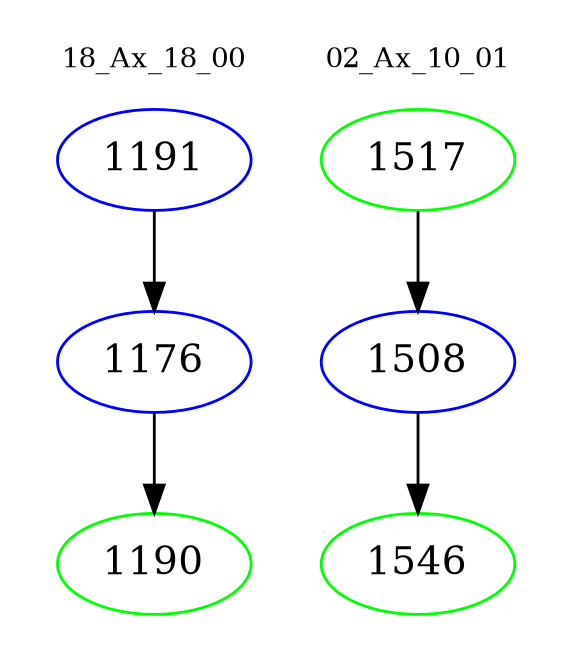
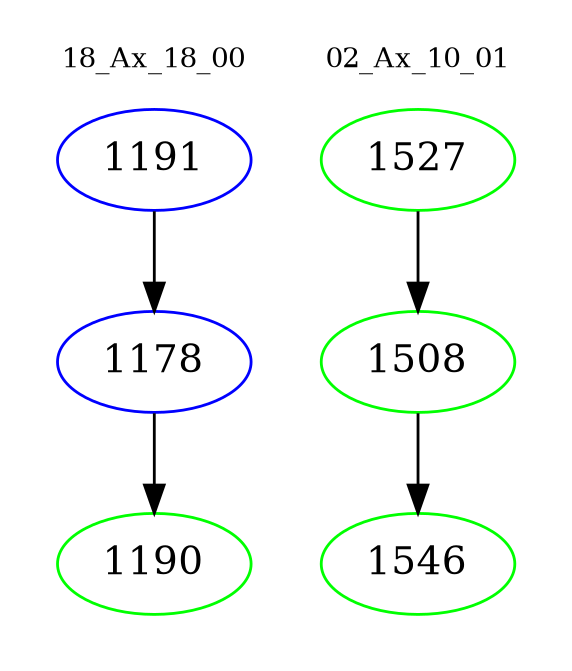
node "1517": label "1517" -> "1527"
node "1176": label "1176" -> "1178"
node "1508": color blue -> green
